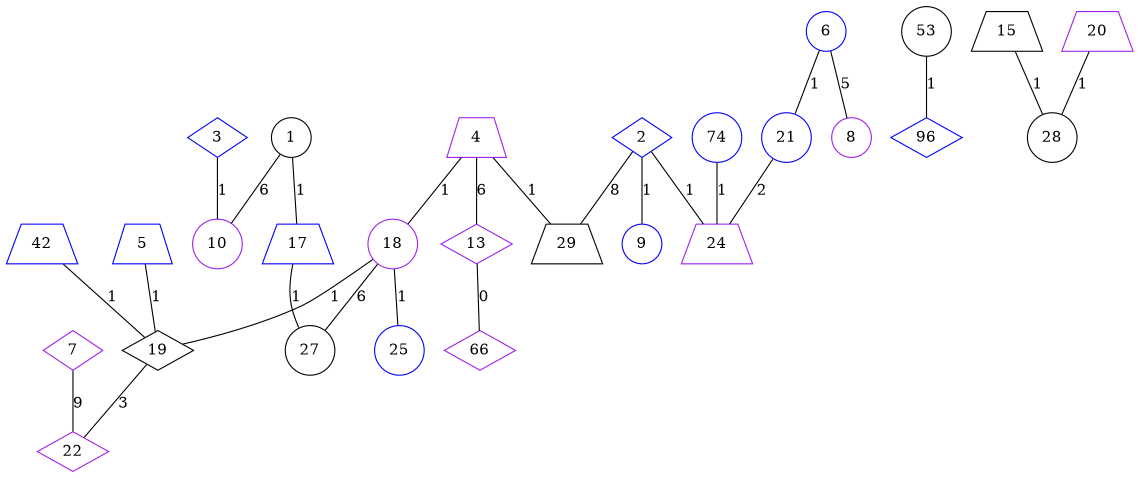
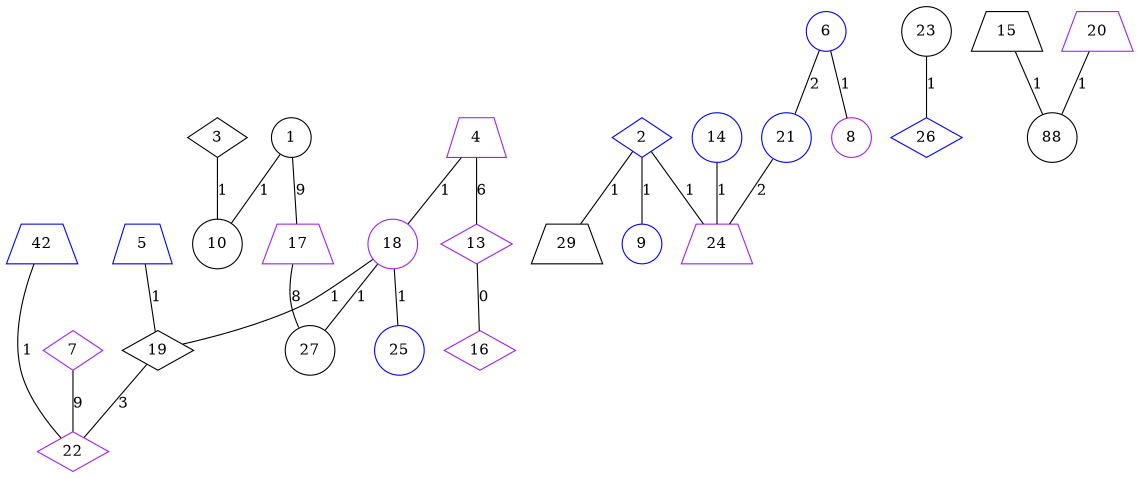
node "53": label "53" -> "23"
edge "6" -- "21": label "1" -> "2"
edge "6" -- "8": label "5" -> "1"
node "3": color blue -> black
node "74": label "74" -> "14"
node "96": label "96" -> "26"
node "28": label "28" -> "88"
edge "1" -- "10": label "6" -> "1"
edge "1" -- "17": label "1" -> "9"
edge "4" -- "29": removed, label "1"
edge "2" -- "29": label "8" -> "1"
node "10": color purple -> black
node "17": color blue -> purple
edge "17" -- "27": label "1" -> "8"
edge "18" -- "27": label "6" -> "1"
edge "42" -- "19": now "42" -- "22"
node "66": label "66" -> "16"
